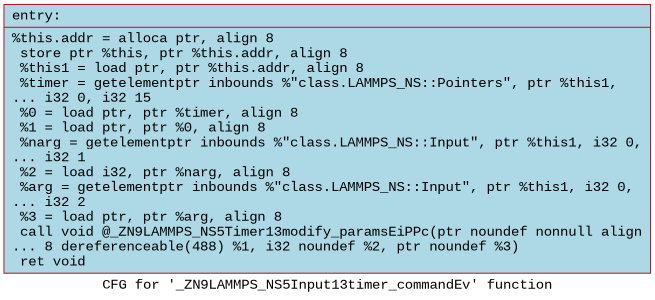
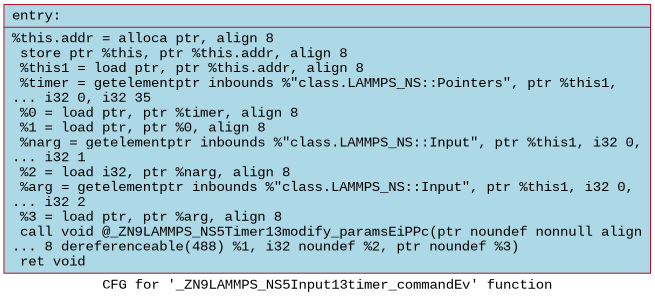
node "entry:": text "... i32 0, i32 15" -> "... i32 0, i32 35"
